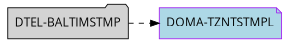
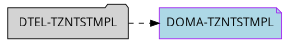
node "DTEL-BALTIMSTMP": label "DTEL-BALTIMSTMP" -> "DTEL-TZNTSTMPL"
